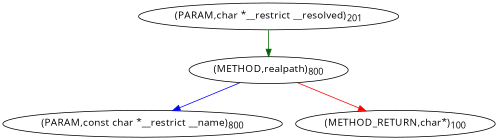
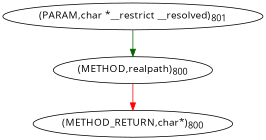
node "(PARAM,char *__restrict __resolved)": text "201" -> "801"
node "(METHOD_RETURN,char*)": text "100" -> "800"
node "(PARAM,const char *__restrict __name)": removed
